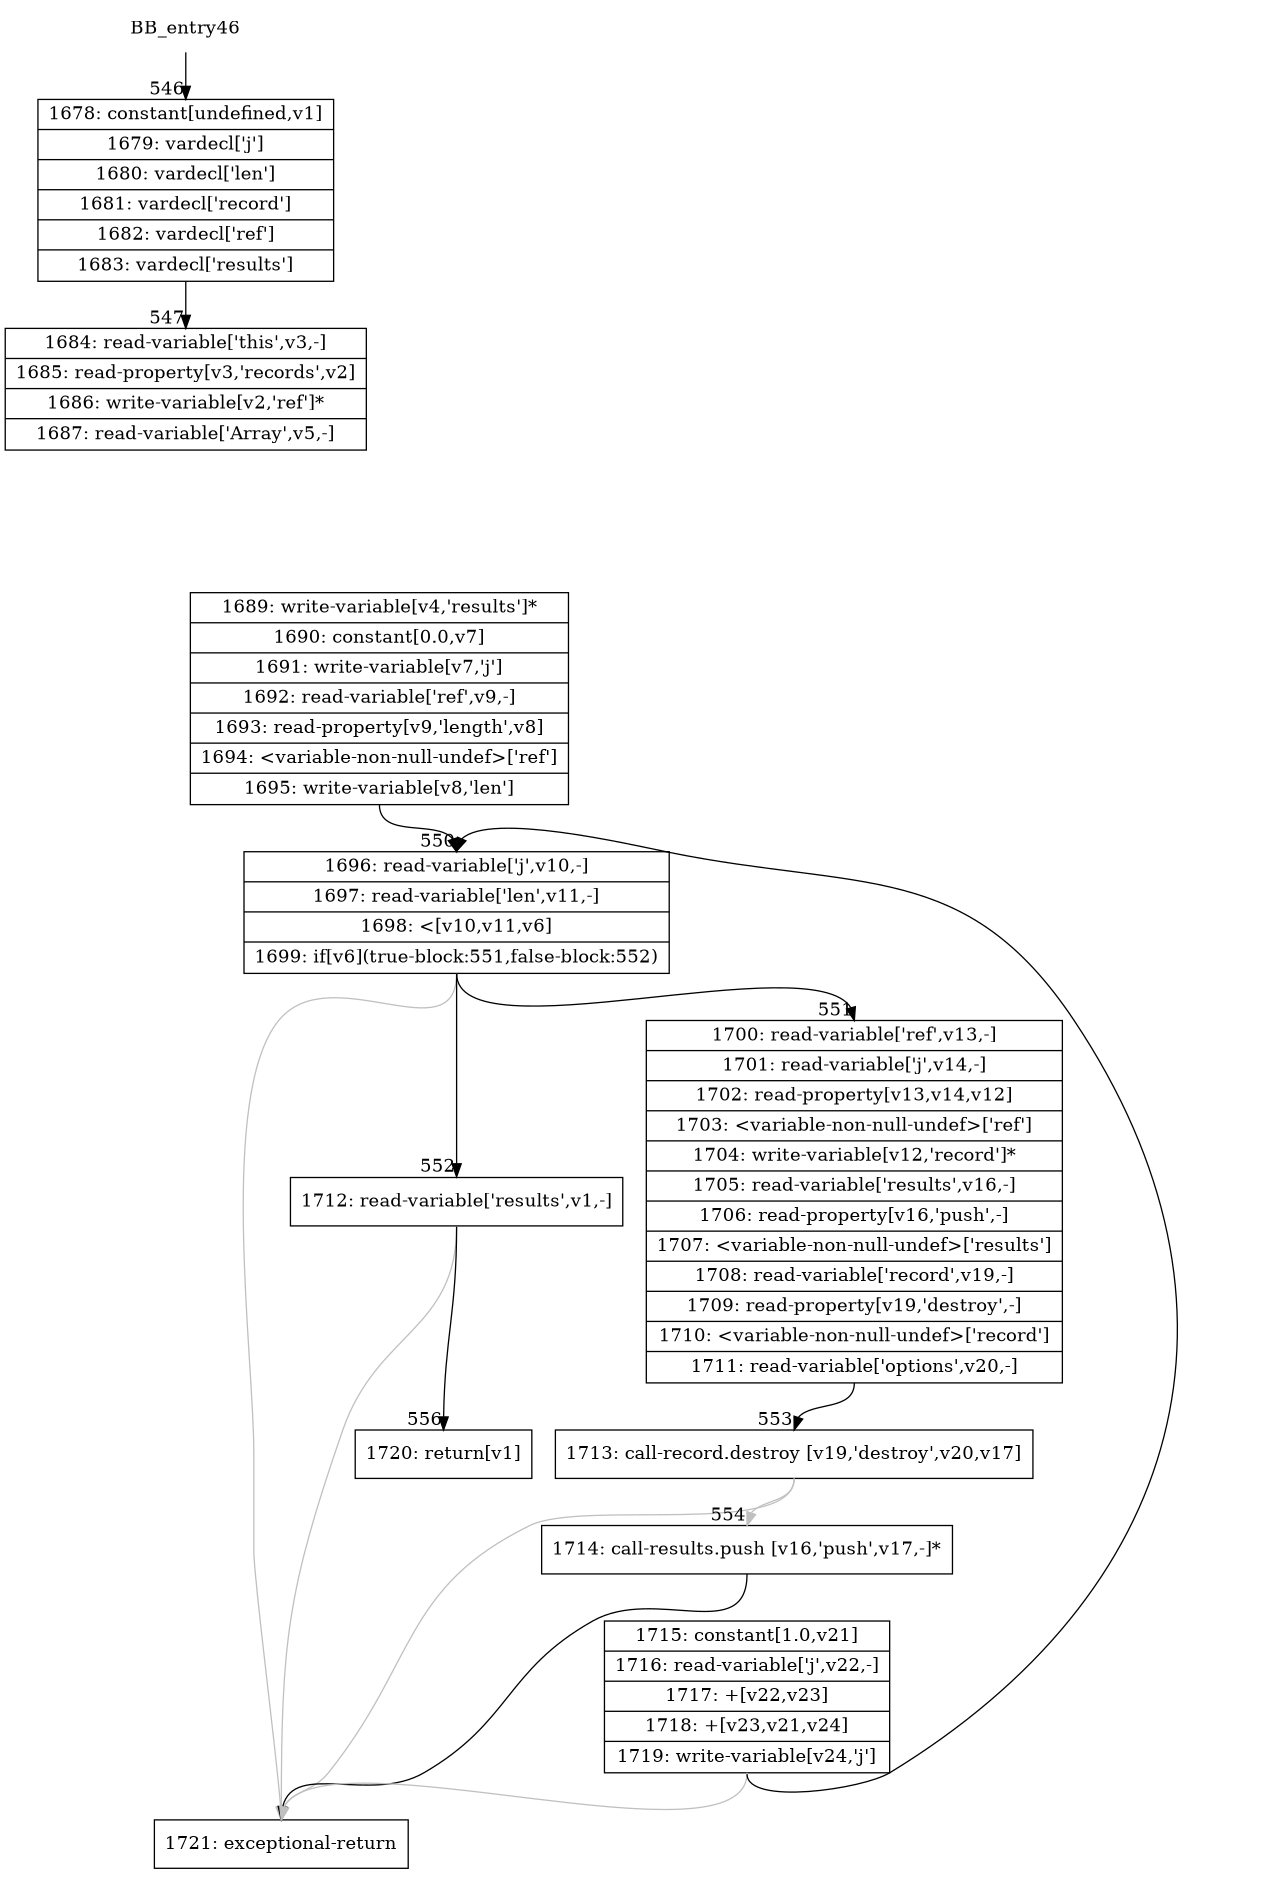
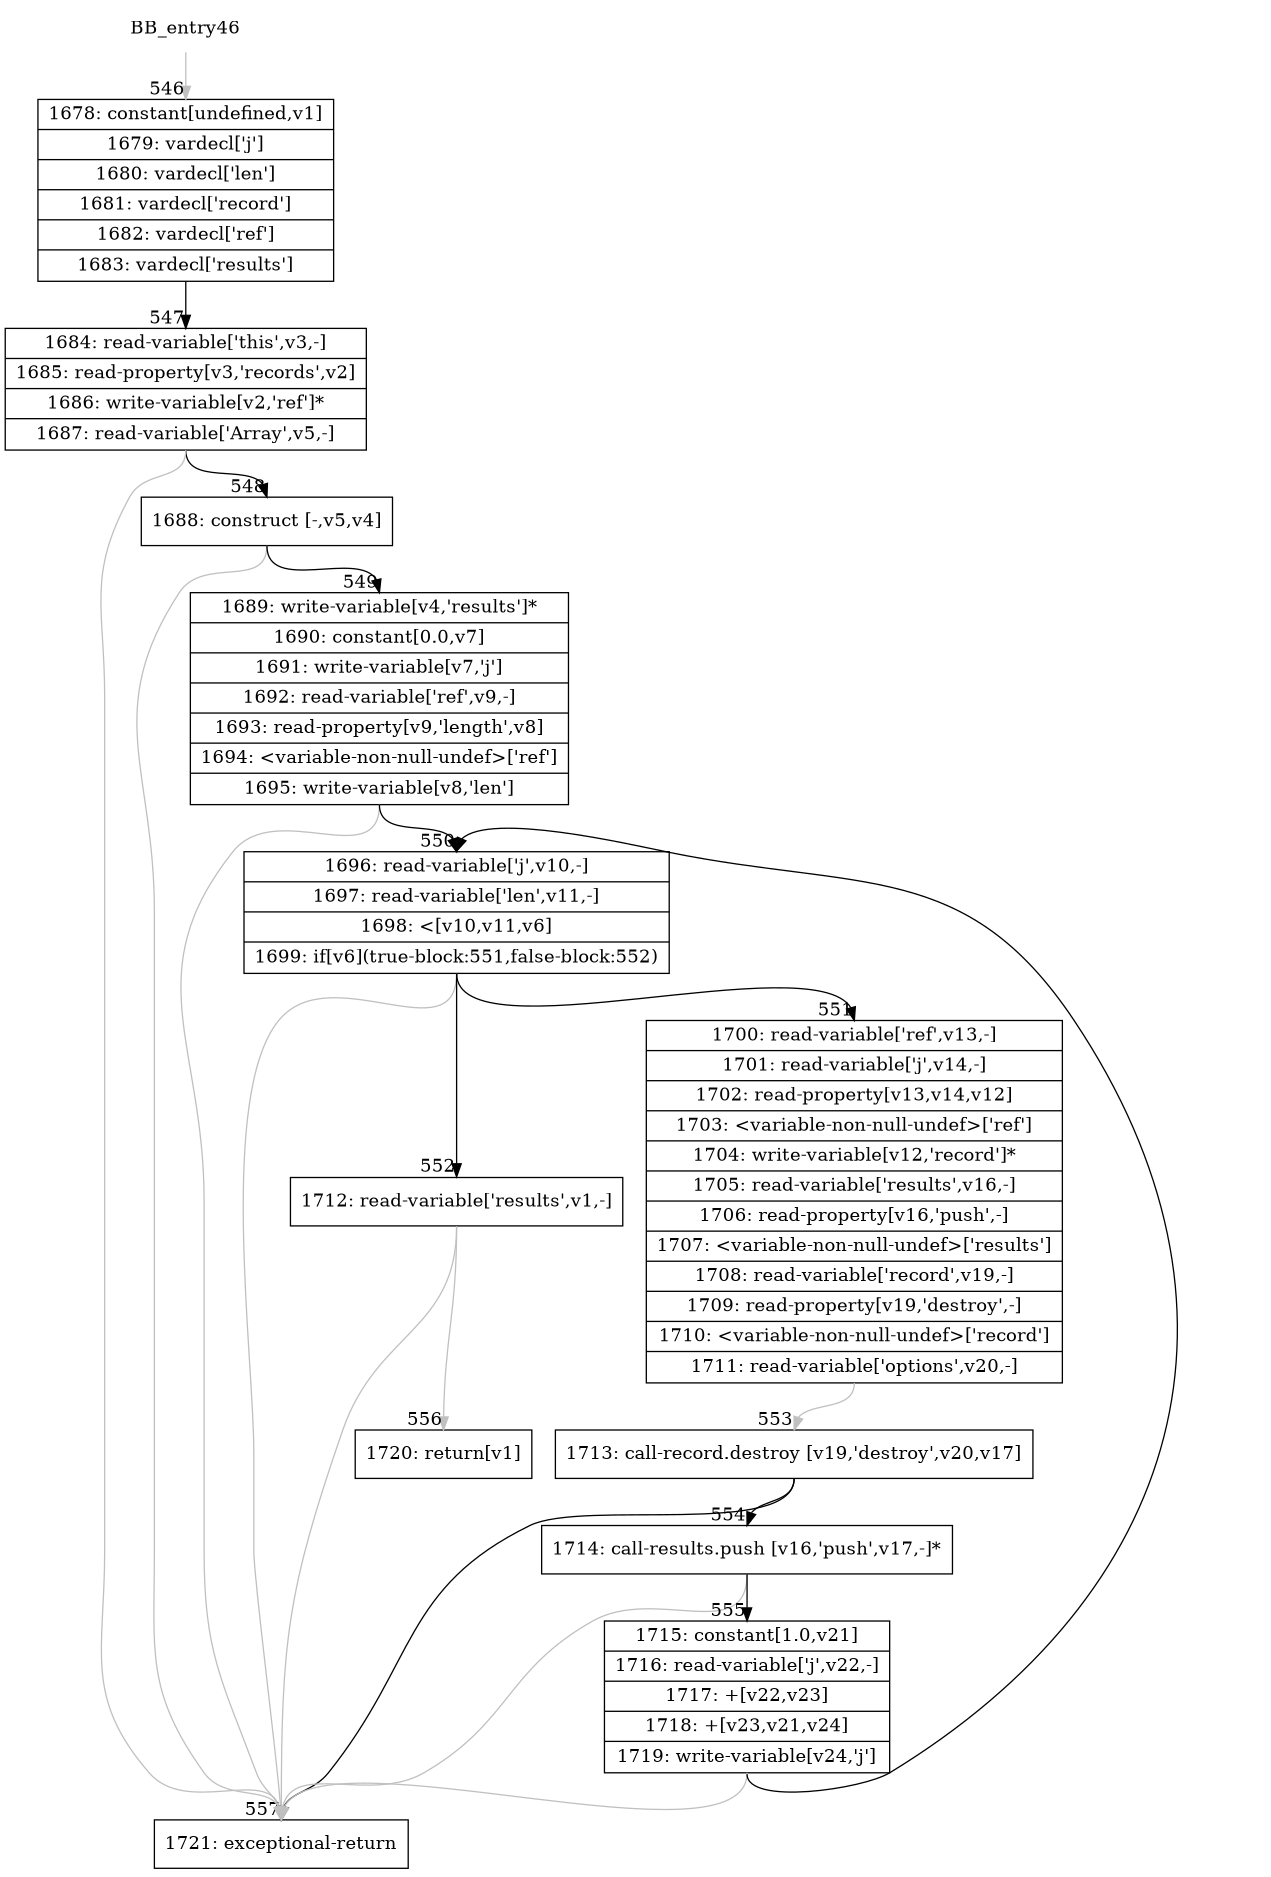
edge "BB_entry46" -> "1678: constant[undefined,v1]": color black -> gray
node "1688: construct [-,v5,v4]": added
edge "1684: read-variable['this',v3,-]" -> "1721: exceptional-return": added
edge "1689: write-variable[v4,'results']*" -> "1721: exceptional-return": added
edge "1712: read-variable['results',v1,-]" -> "1720: return[v1]": color black -> gray
edge "1700: read-variable['ref',v13,-]" -> "1713: call-record.destroy [v19,'destroy',v20,v17]": color black -> gray
edge "1713: call-record.destroy [v19,'destroy',v20,v17]" -> "1714: call-results.push [v16,'push',v17,-]*": color gray -> black
edge "1713: call-record.destroy [v19,'destroy',v20,v17]" -> "1721: exceptional-return": color gray -> black
edge "1714: call-results.push [v16,'push',v17,-]*" -> "1715: constant[1.0,v21]": added
edge "1714: call-results.push [v16,'push',v17,-]*" -> "1721: exceptional-return": color black -> gray
